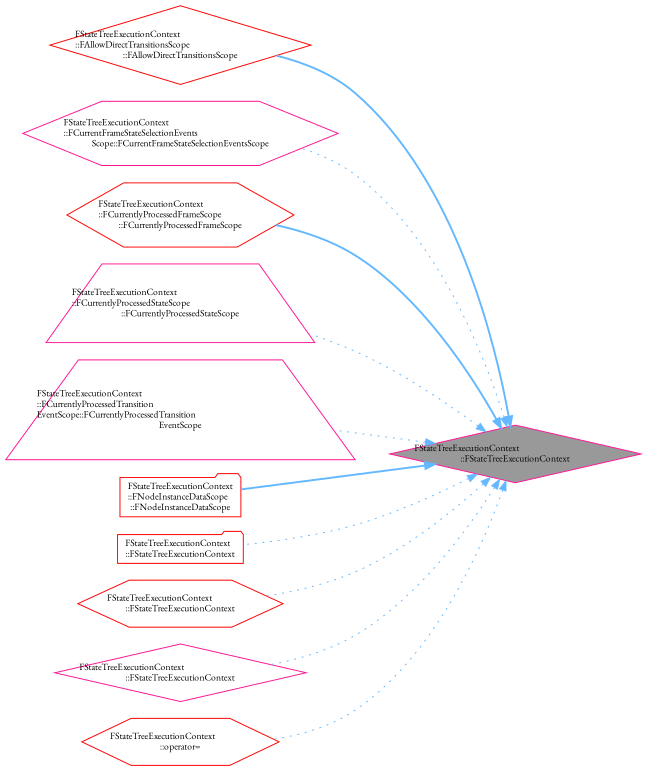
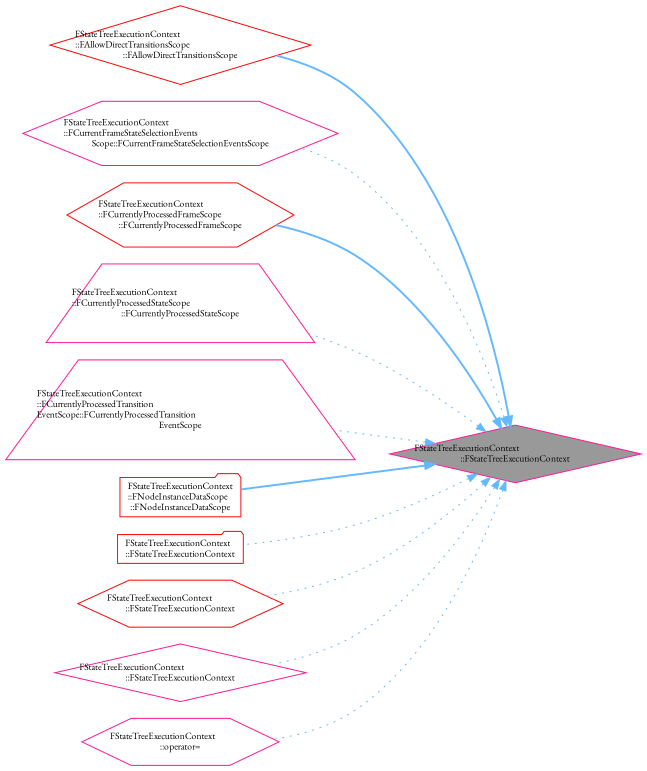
node "FStateTreeExecutionContext ::operator=": color red -> deeppink
